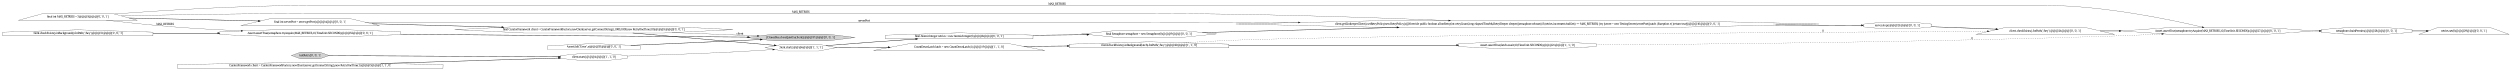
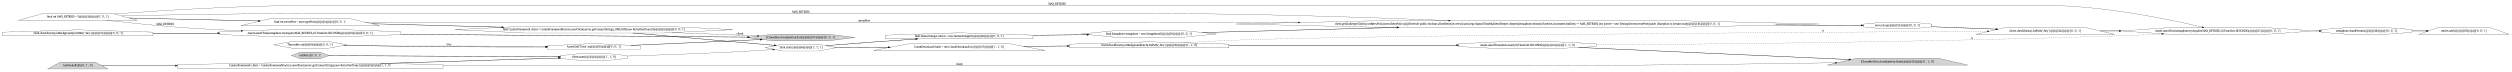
node "Throwable e@@@34@@@['0', '0', '1']": added
node "{CloseableUtils.closeQuietly(client)}@@@23@@@['1', '1', '0']": added
node "testNestedCalls['0', '1', '0']": added
